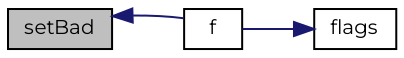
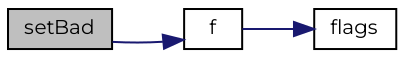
edge "f" -> "setBad": reversed
